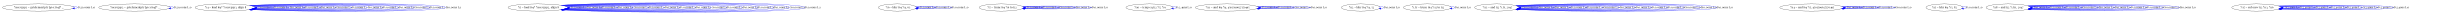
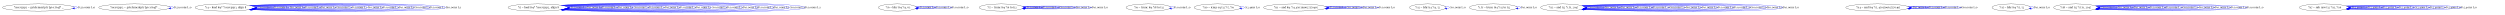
node "%9 = trunc i64 %8 to i32": added
node "%12 = lshr i64 %4, 52": label "%12 = lshr i64 %4, 52" -> "%12 = lshr i14 %4, 52"
node "%15 = lshr i64 %5, 82": label "%15 = lshr i64 %5, 82" -> "%15 = lshr i64 %5, 52"
